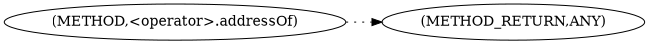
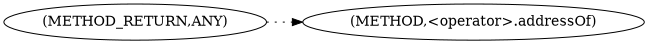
edge "(METHOD,<operator>.addressOf)" -> "(METHOD_RETURN,ANY)": reversed
